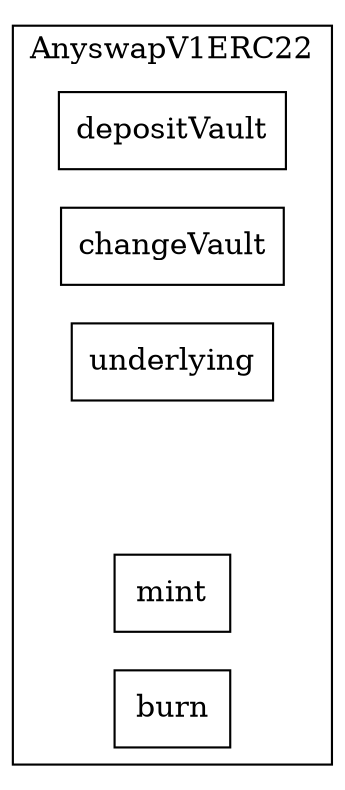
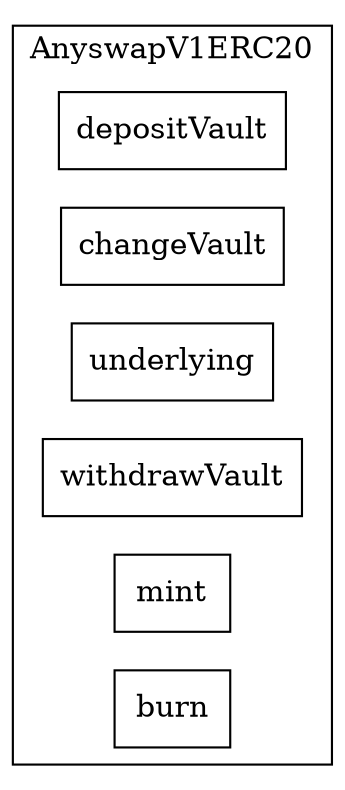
cluster "AnyswapV1ERC22": label "AnyswapV1ERC22" -> "AnyswapV1ERC20"
node "withdrawVault": added
